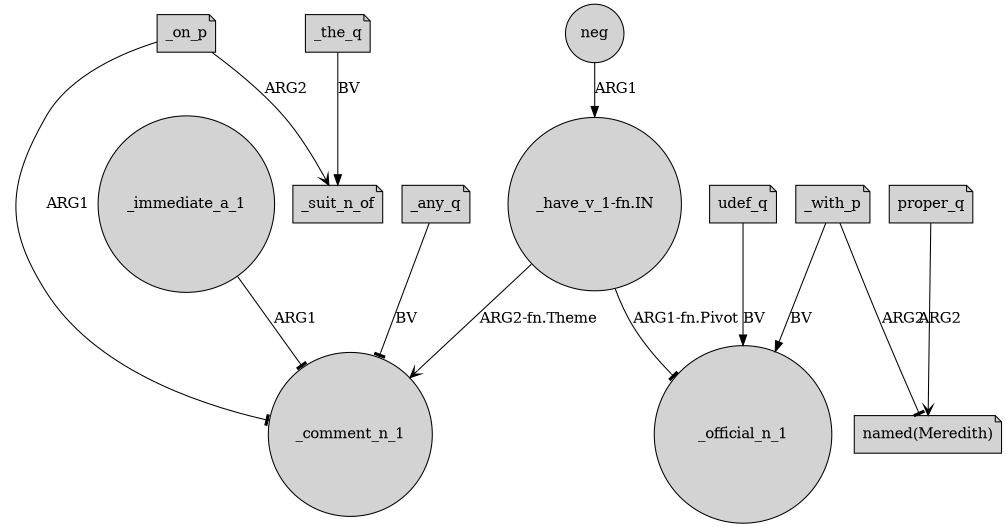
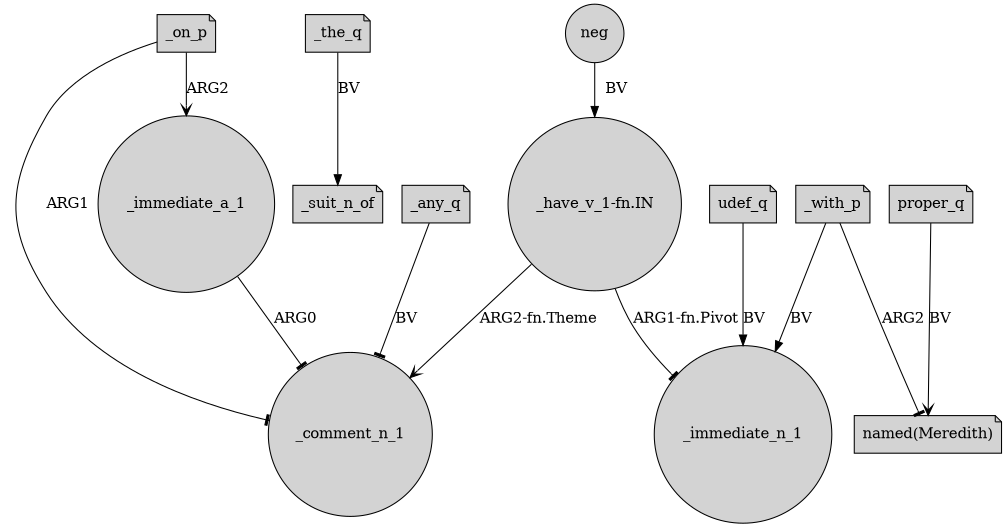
edge "neg" -> "_have_v_1-fn.IN": label "ARG1" -> "BV"
edge "_on_p" -> "_suit_n_of": now "_on_p" -> "_immediate_a_1"
edge "_immediate_a_1" -> "_comment_n_1": label "ARG1" -> "ARG0"
edge "proper_q" -> "named(Meredith)": label "ARG2" -> "BV"
node "_official_n_1": label "_official_n_1" -> "_immediate_n_1"
